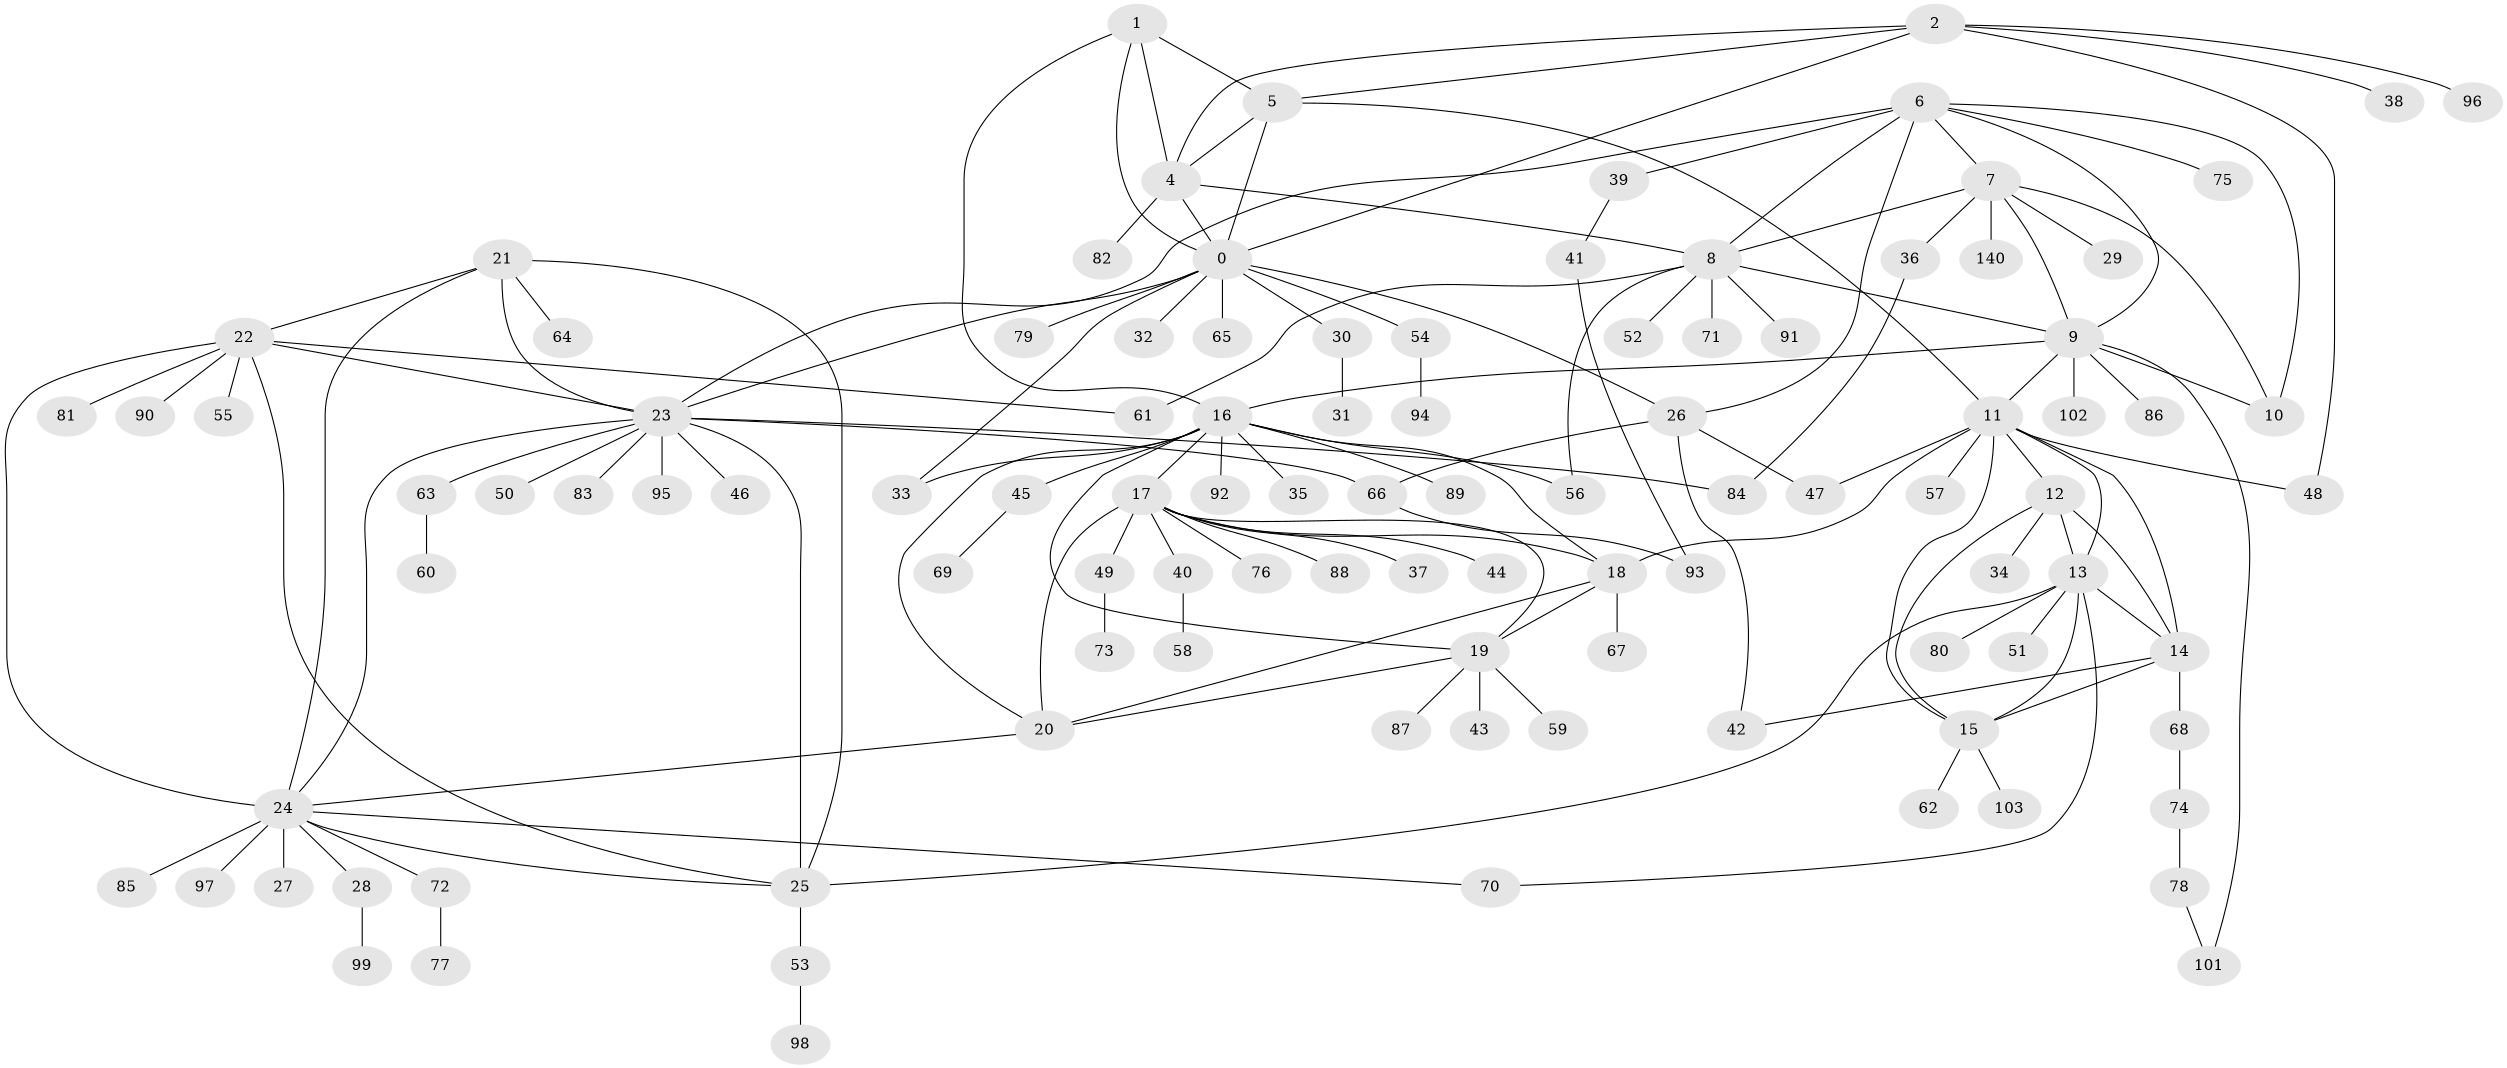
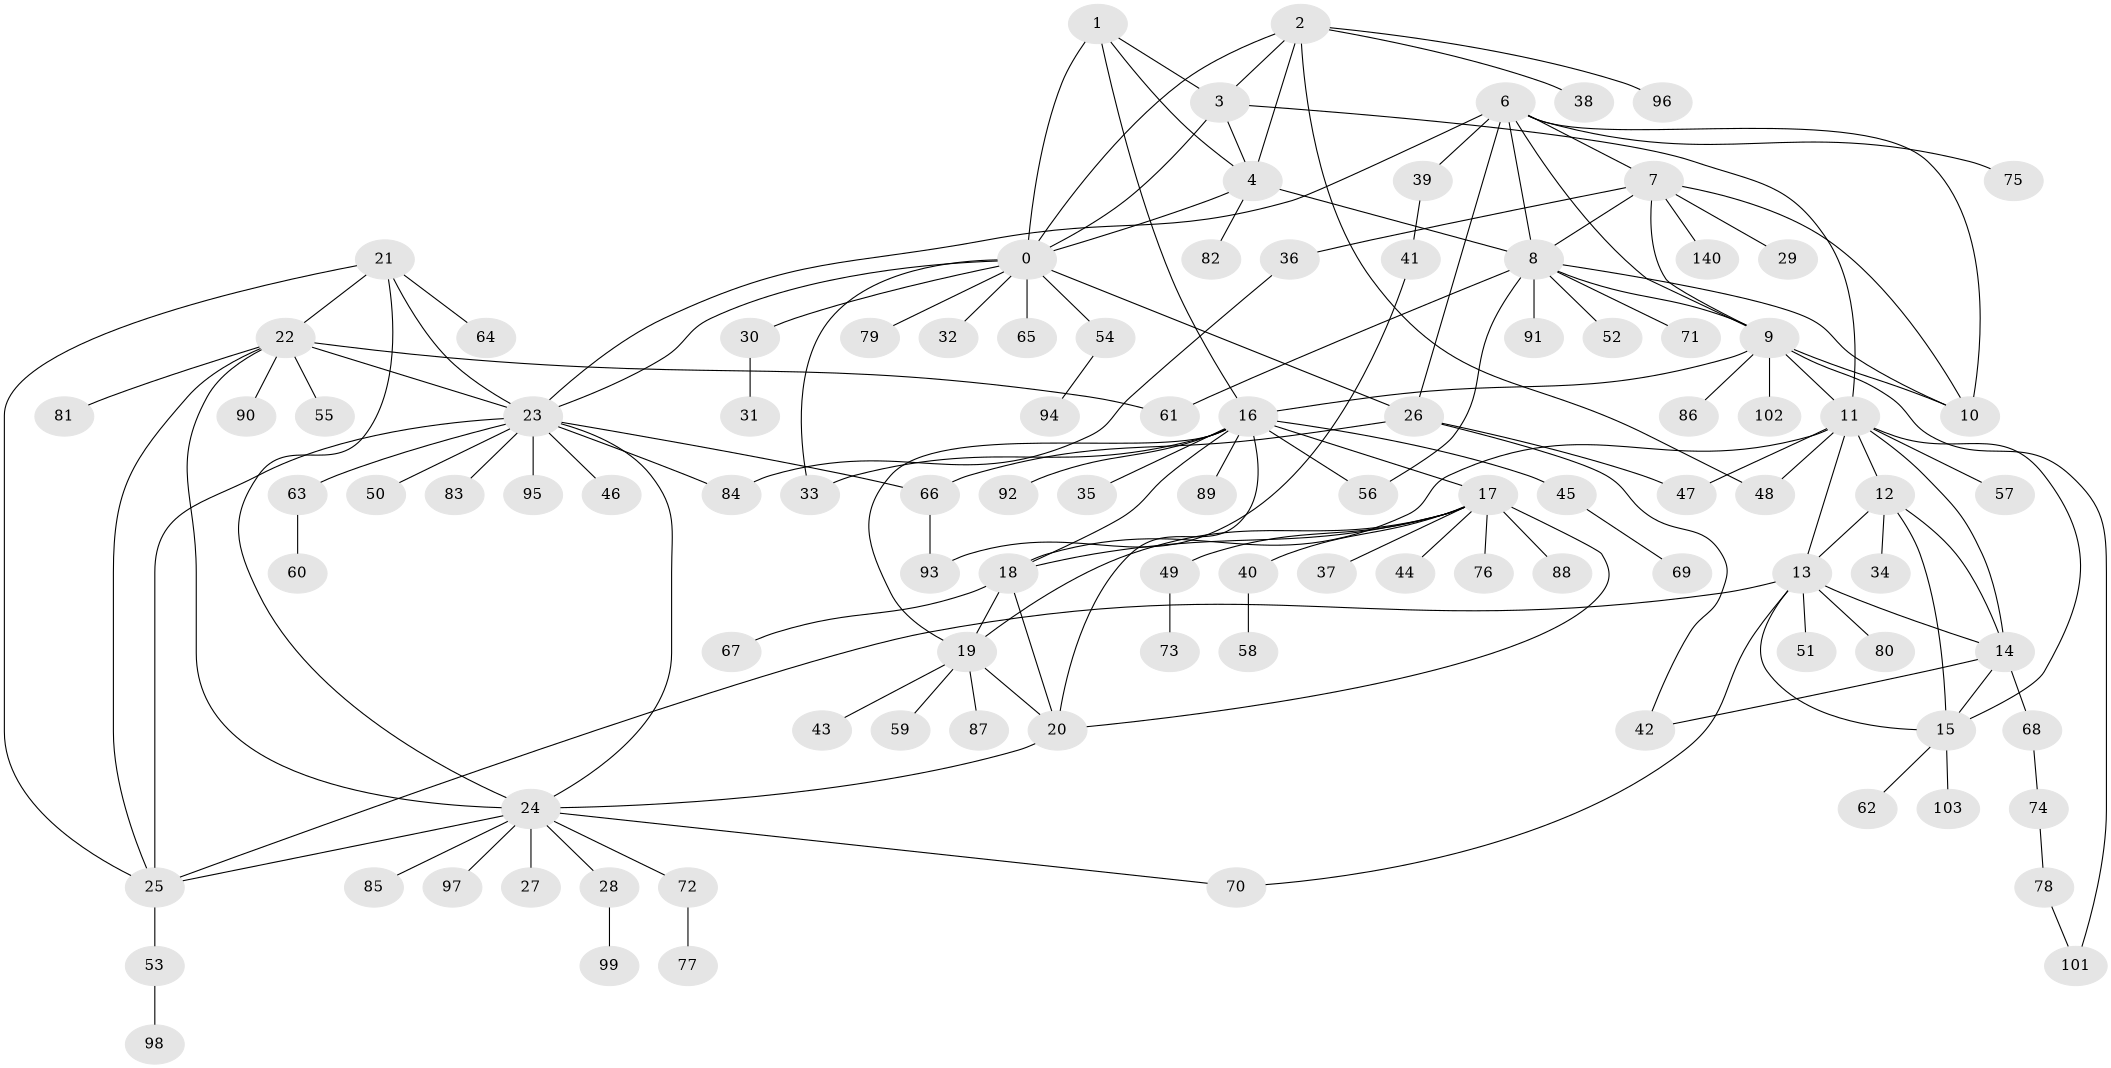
node "5": label "5" -> "3"
edge "8" -- "10": added
